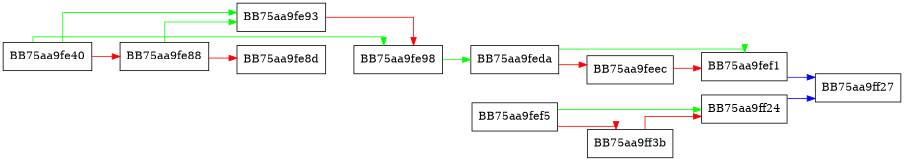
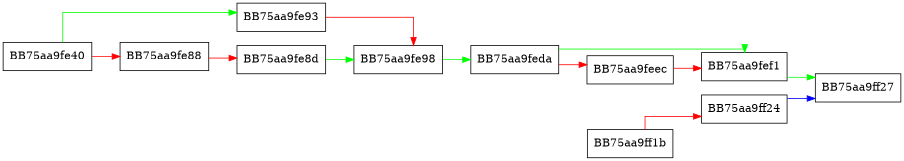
edge "BB75aa9fe88" -> "BB75aa9fe93": removed
edge "BB75aa9fe40" -> "BB75aa9fe98": now "BB75aa9fe8d" -> "BB75aa9fe98"
edge "BB75aa9fef1" -> "BB75aa9ff27": color blue -> green
node "BB75aa9fef5": removed
node "BB75aa9ff3b": label "BB75aa9ff3b" -> "BB75aa9ff1b"
